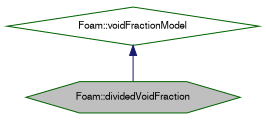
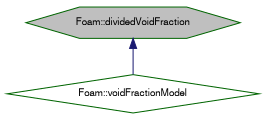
edge "Foam::dividedVoidFraction" -> "Foam::voidFractionModel": reversed
